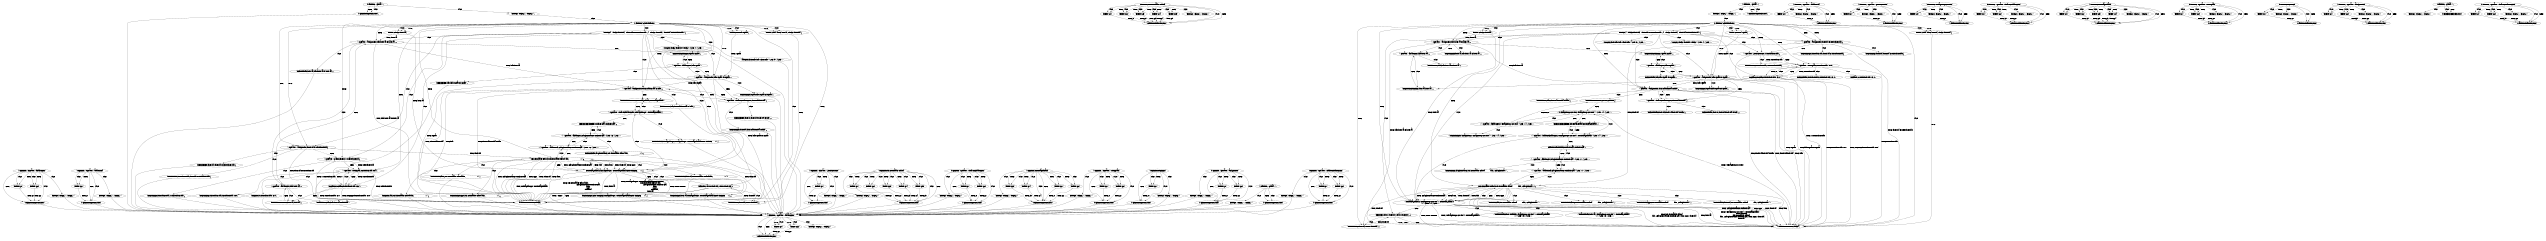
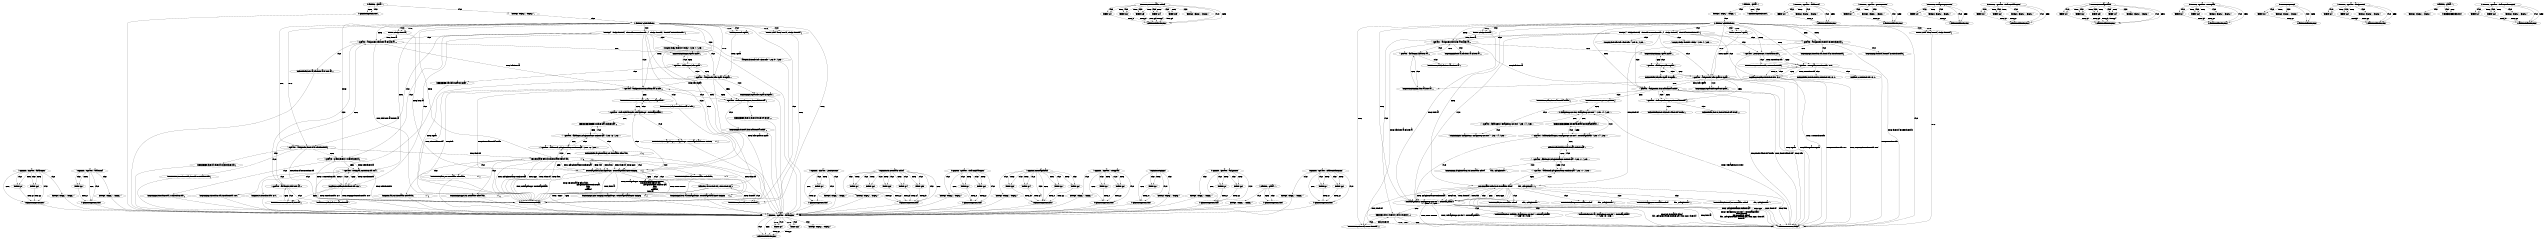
edge "<(<operator>.fieldAccess,MessageLoop::current)<SUB>14</SUB>>" -> "(FIELD_IDENTIFIER,current,current)": label "DCHECK: " -> "AST: "
edge "<(MessageLoop.current,MessageLoop::current())<SUB>14</SUB>>" -> "<(<operator>.fieldAccess,MessageLoop::current)<SUB>14</SUB>>": removed, label "AST:"
